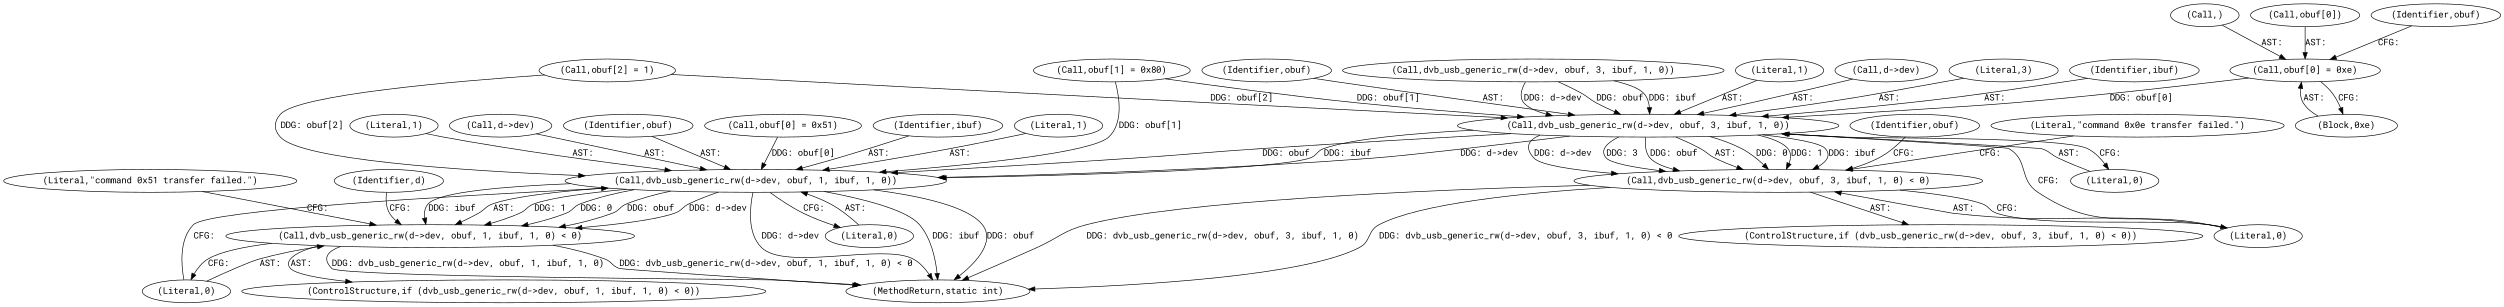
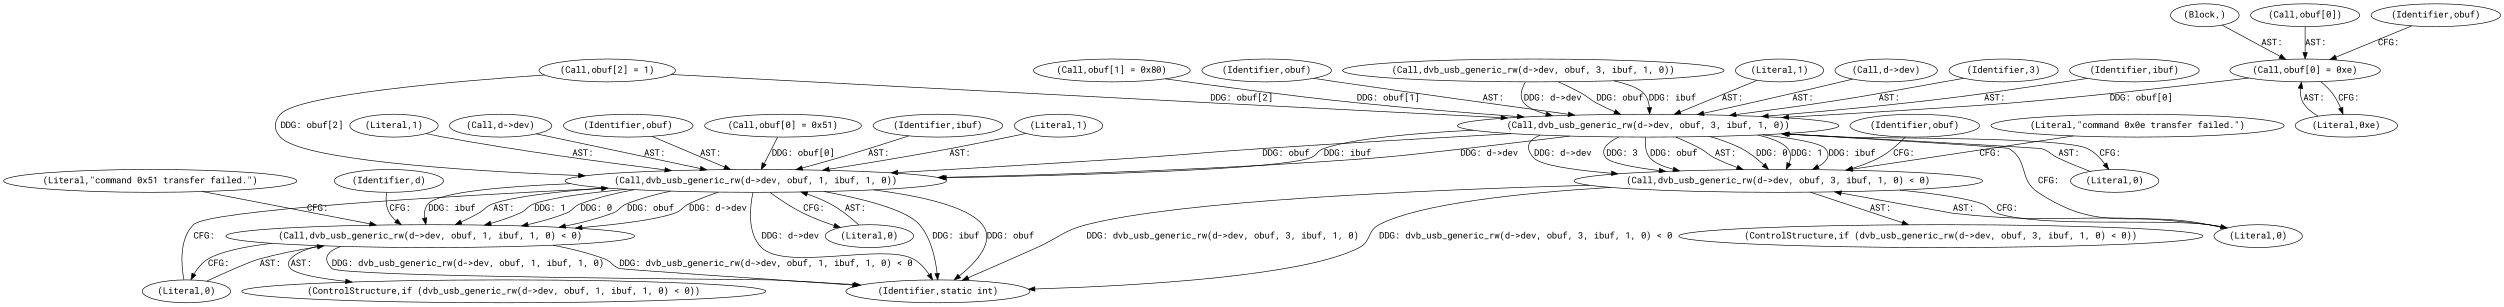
node "(Call,)": label "(Call,)" -> "(Block,)"
node "(Literal,3)": label "(Literal,3)" -> "(Identifier,3)"
node "(Block,0xe)": label "(Block,0xe)" -> "(Literal,0xe)"
edge "(Call,obuf[1] = 0x80)" -> "(Call,dvb_usb_generic_rw(d->dev, obuf, 1, ibuf, 1, 0))": removed, label "DDG: obuf[1]"
node "(MethodReturn,static int)": label "(MethodReturn,static int)" -> "(Identifier,static int)"
